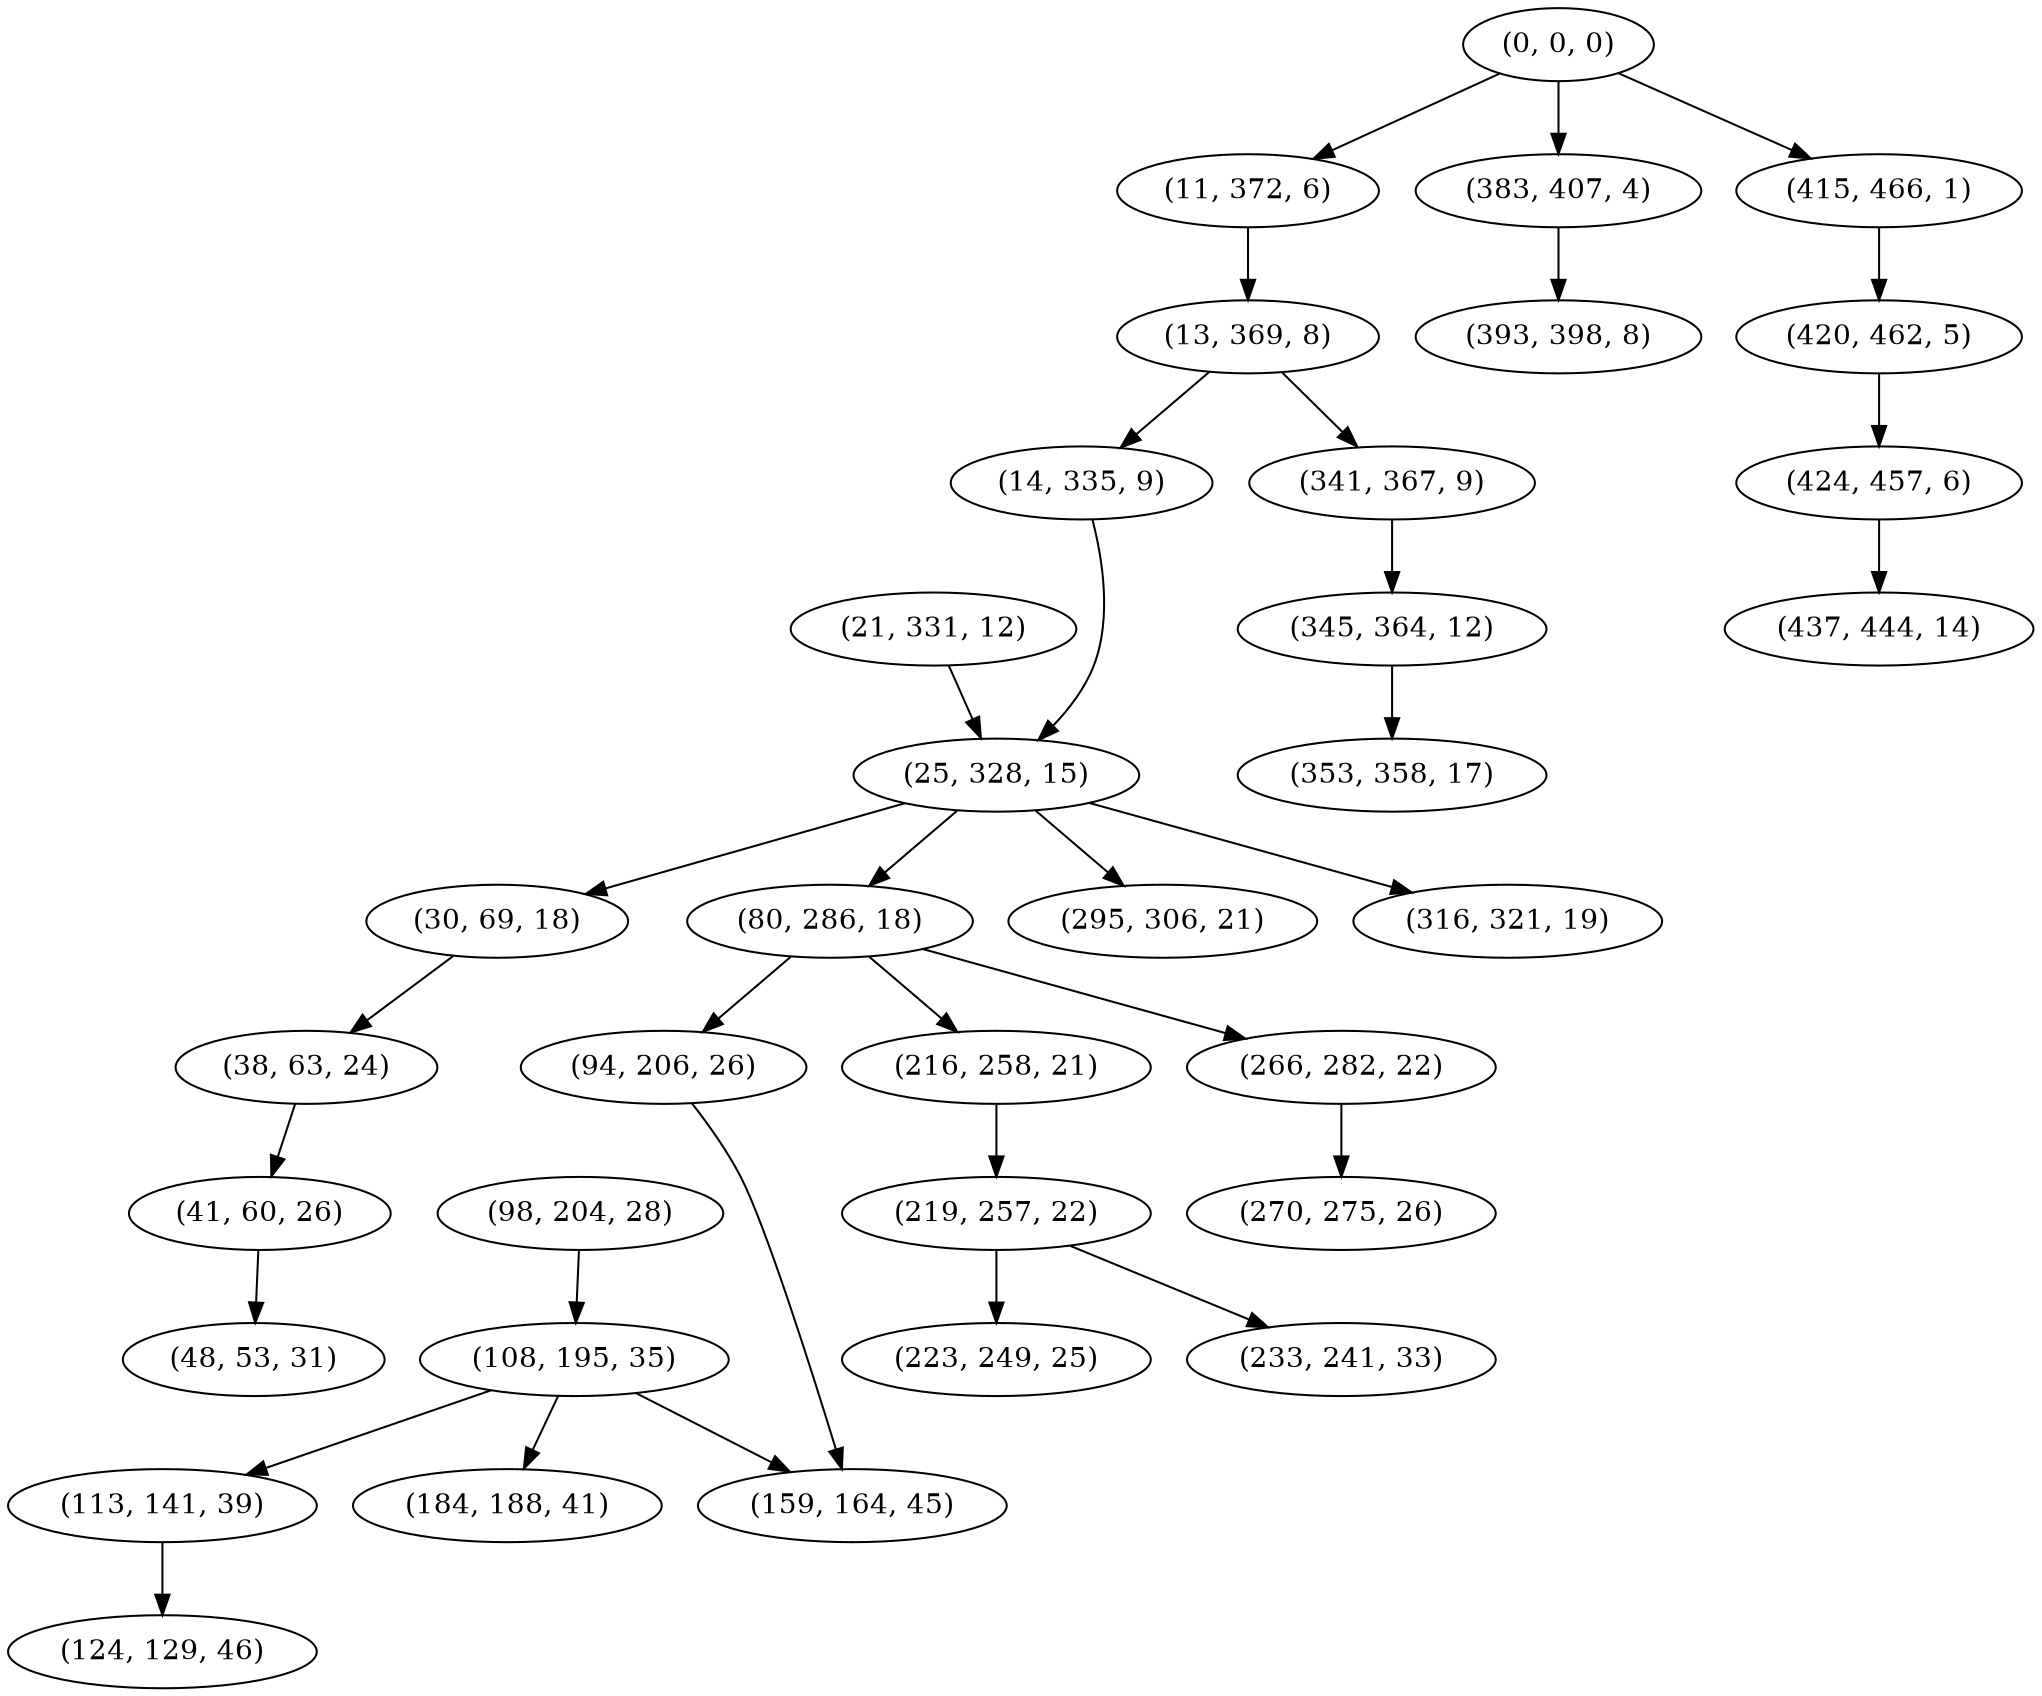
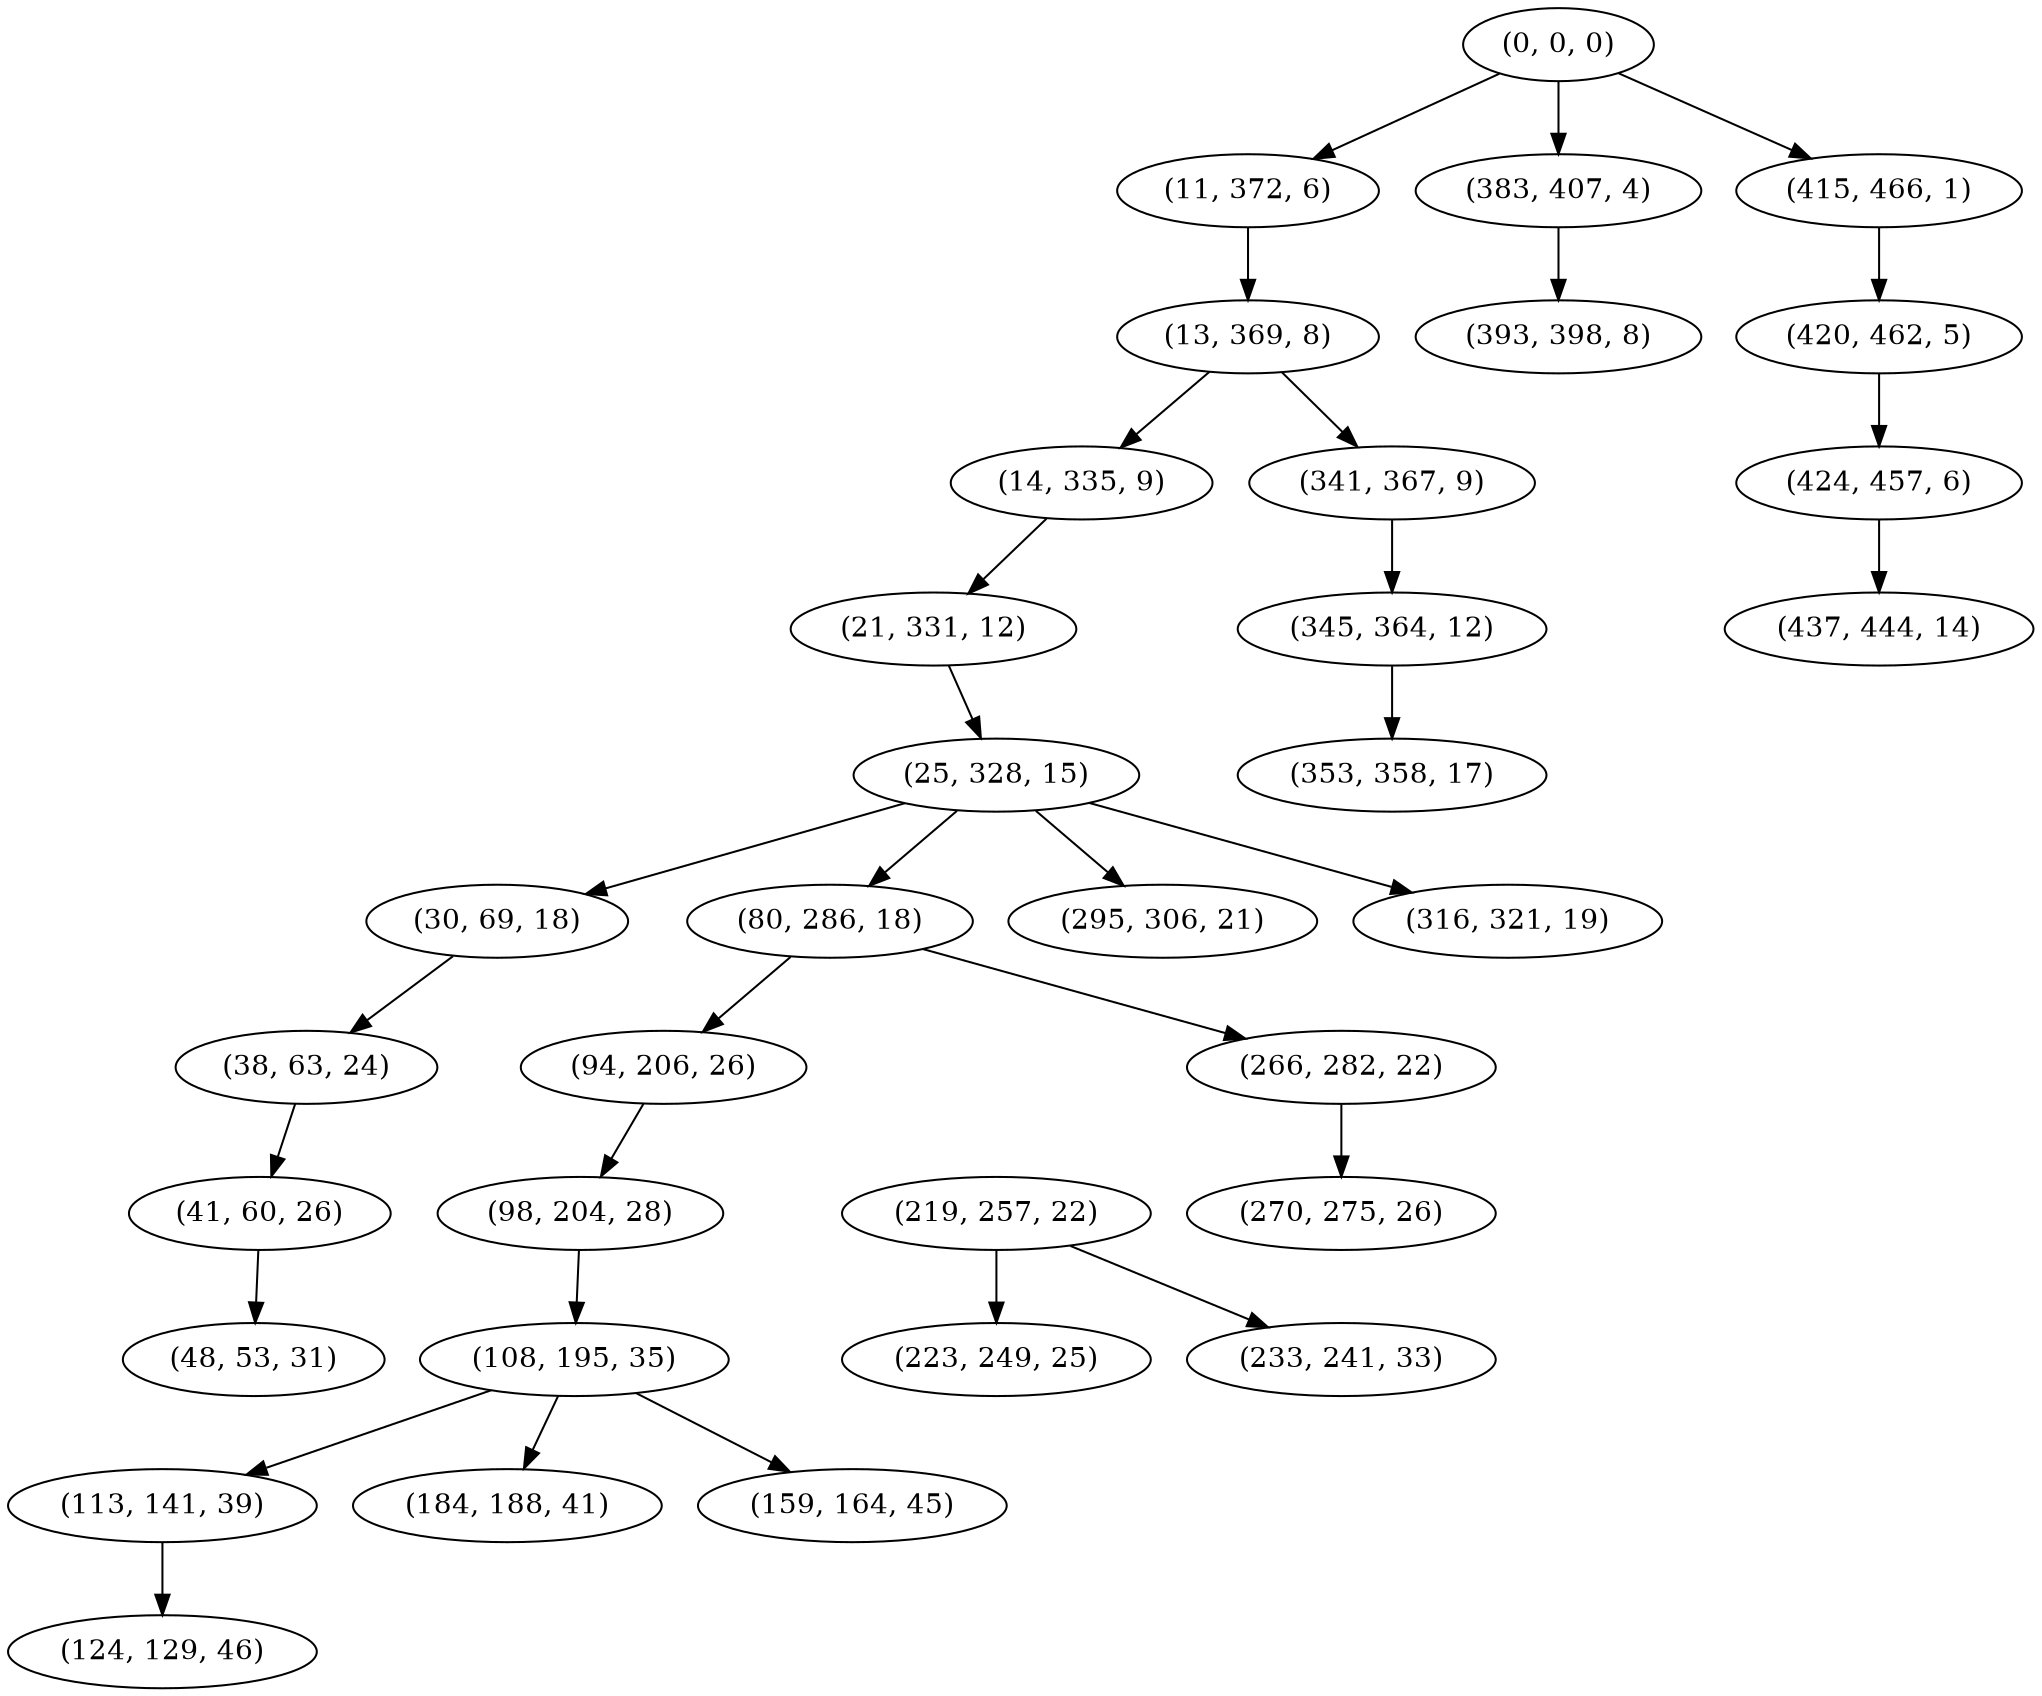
edge "(14, 335, 9)" -> "(25, 328, 15)": now "(14, 335, 9)" -> "(21, 331, 12)"
node "(216, 258, 21)": removed
edge "(94, 206, 26)" -> "(159, 164, 45)": now "(94, 206, 26)" -> "(98, 204, 28)"
